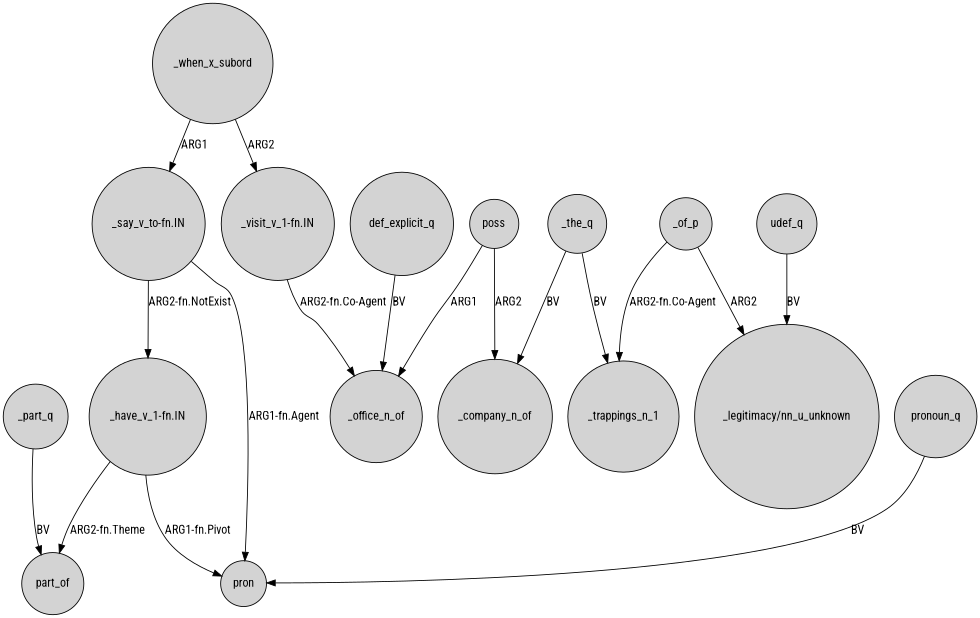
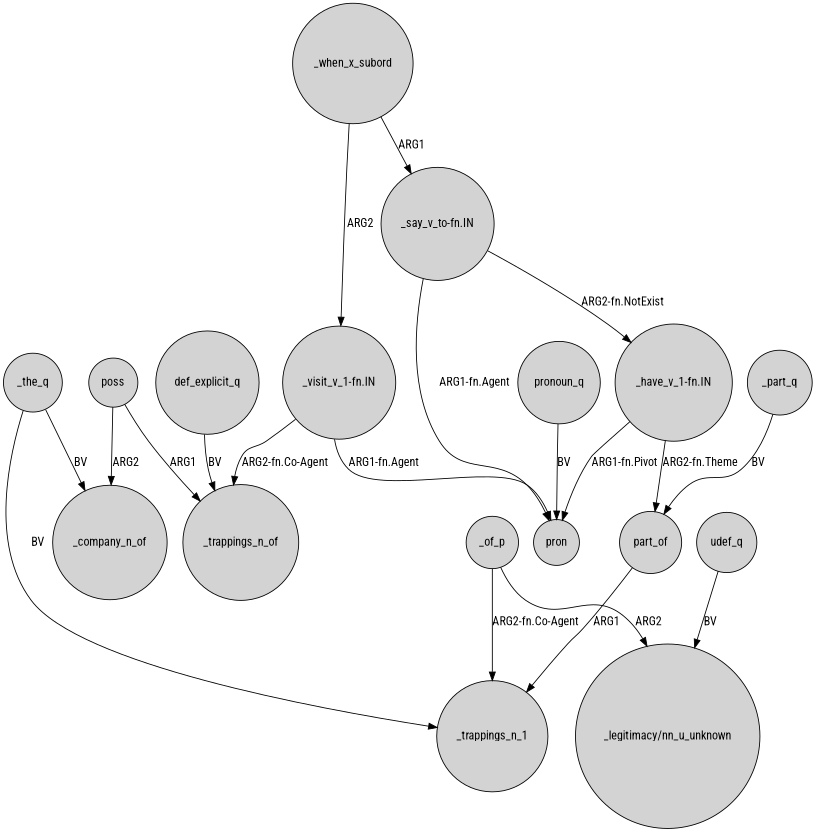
node "_office_n_of": label "_office_n_of" -> "_trappings_n_of"
edge "_visit_v_1-fn.IN" -> "pron": added, label "ARG1-fn.Agent"
edge "part_of" -> "_trappings_n_1": added, label "ARG1"
